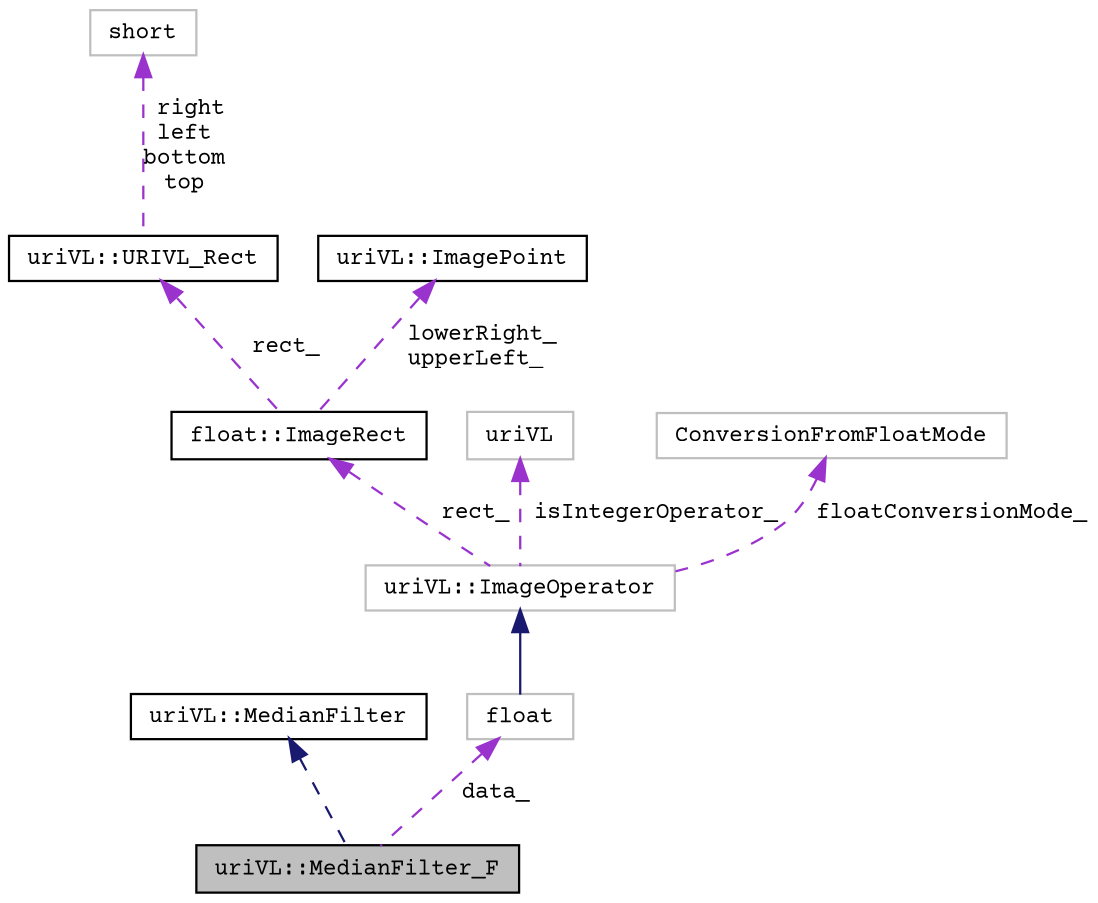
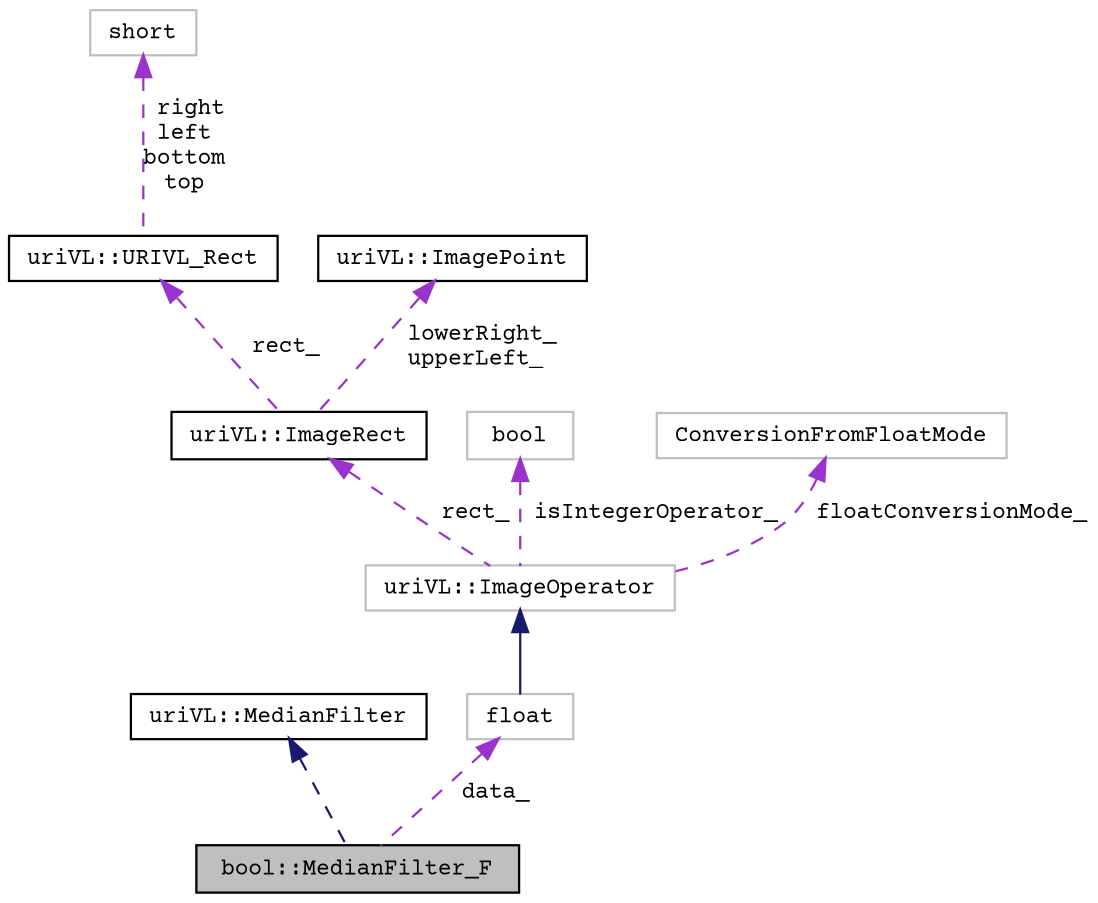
node "float::ImageRect": label "float::ImageRect" -> "uriVL::ImageRect"
node "uriVL": label "uriVL" -> "bool"
node "uriVL::MedianFilter_F": label "uriVL::MedianFilter_F" -> "bool::MedianFilter_F"
